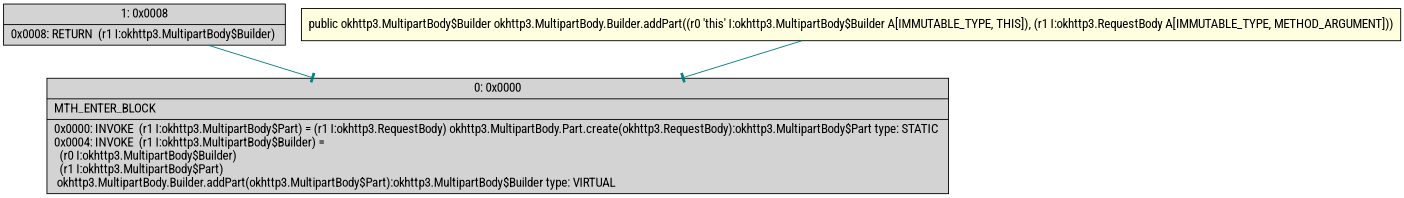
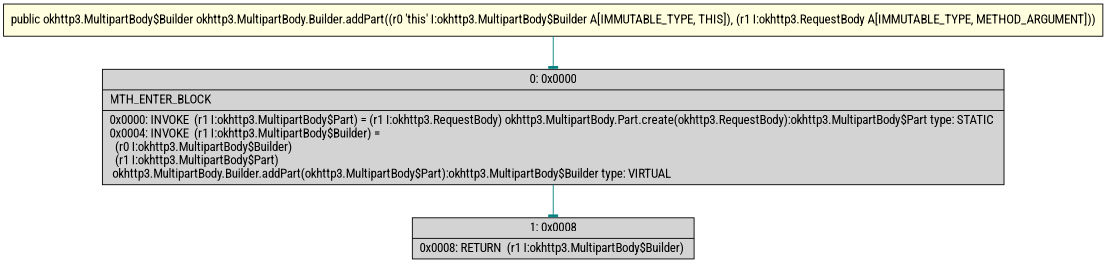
edge "1: 0x0008" -> "0: 0x0000": reversed
